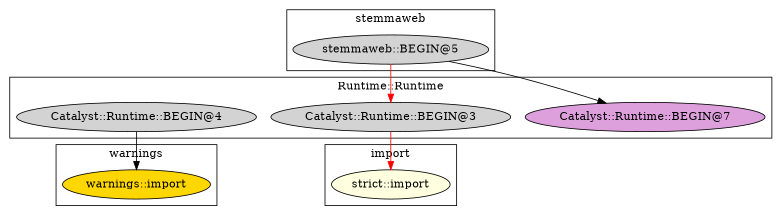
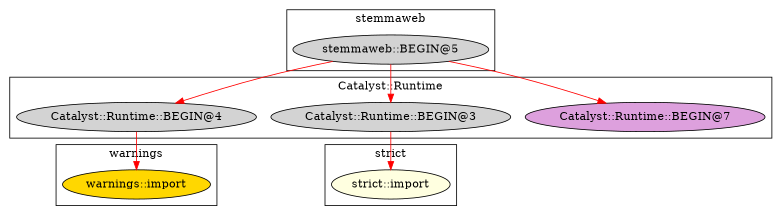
edge "stemmaweb::BEGIN@5" -> "Catalyst::Runtime::BEGIN@4": added
edge "stemmaweb::BEGIN@5" -> "Catalyst::Runtime::BEGIN@7": color black -> red
cluster "Runtime::Runtime": label "Runtime::Runtime" -> "Catalyst::Runtime"
edge "Catalyst::Runtime::BEGIN@4" -> "warnings::import": color black -> red
cluster "import": label "import" -> "strict"
